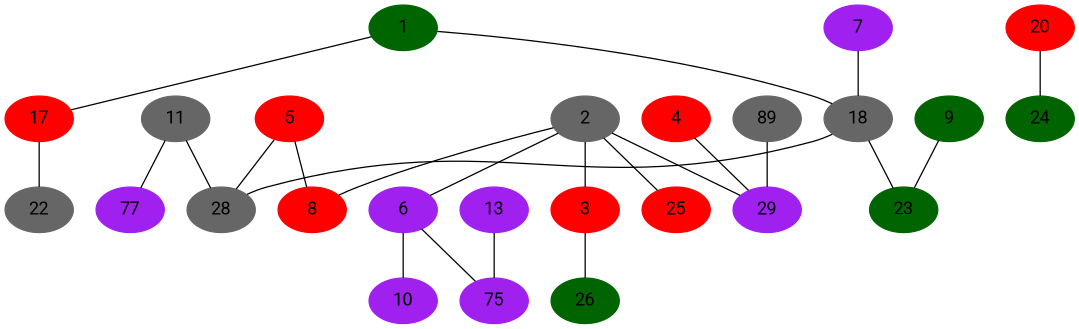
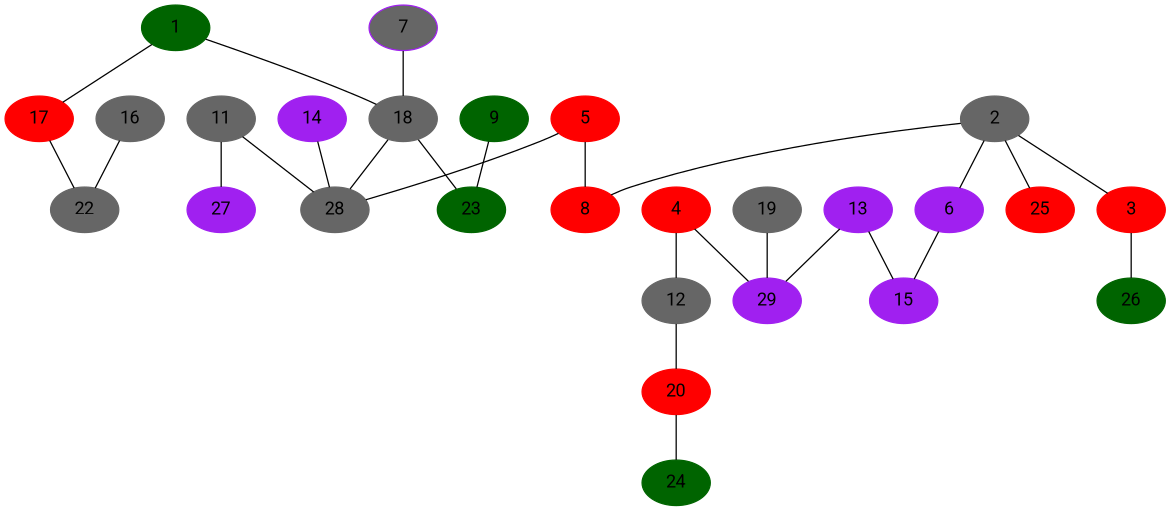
node "7": fillcolor purple -> gray40
node "16": added
node "14": added
node "89": label "89" -> "19"
edge "2" -- "29": now "13" -- "29"
node "77": label "77" -> "27"
node "10": removed
node "75": label "75" -> "15"
node "12": added
